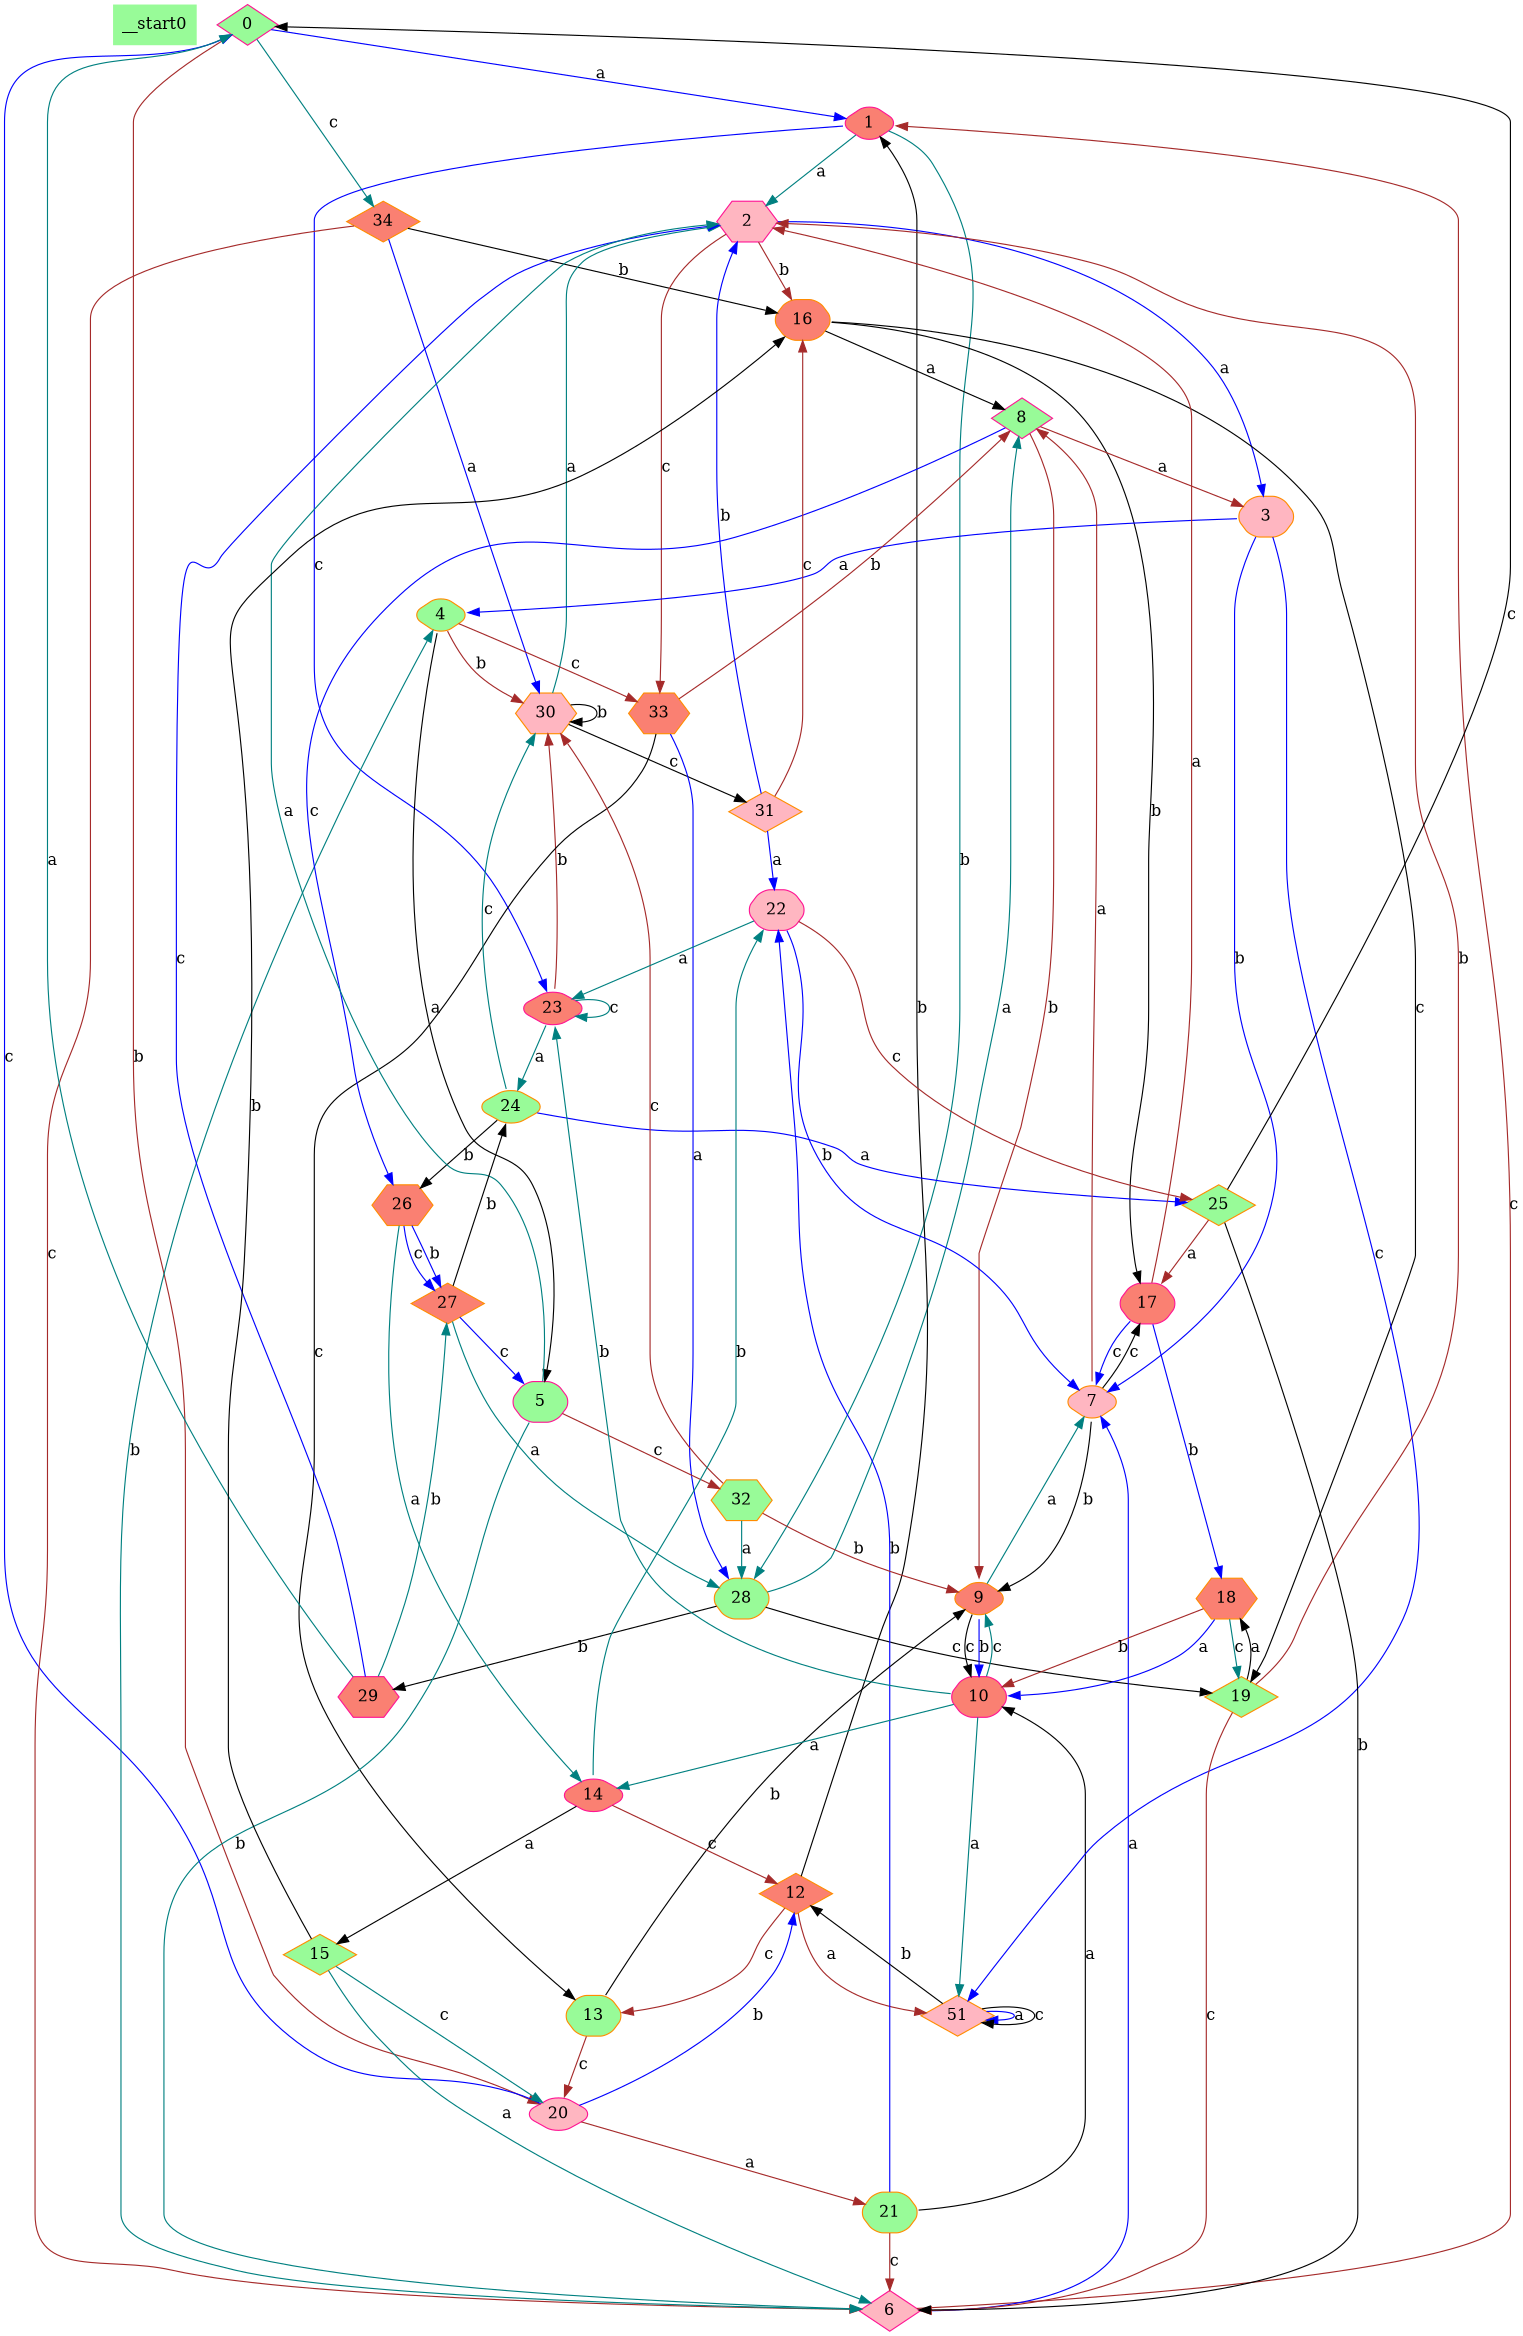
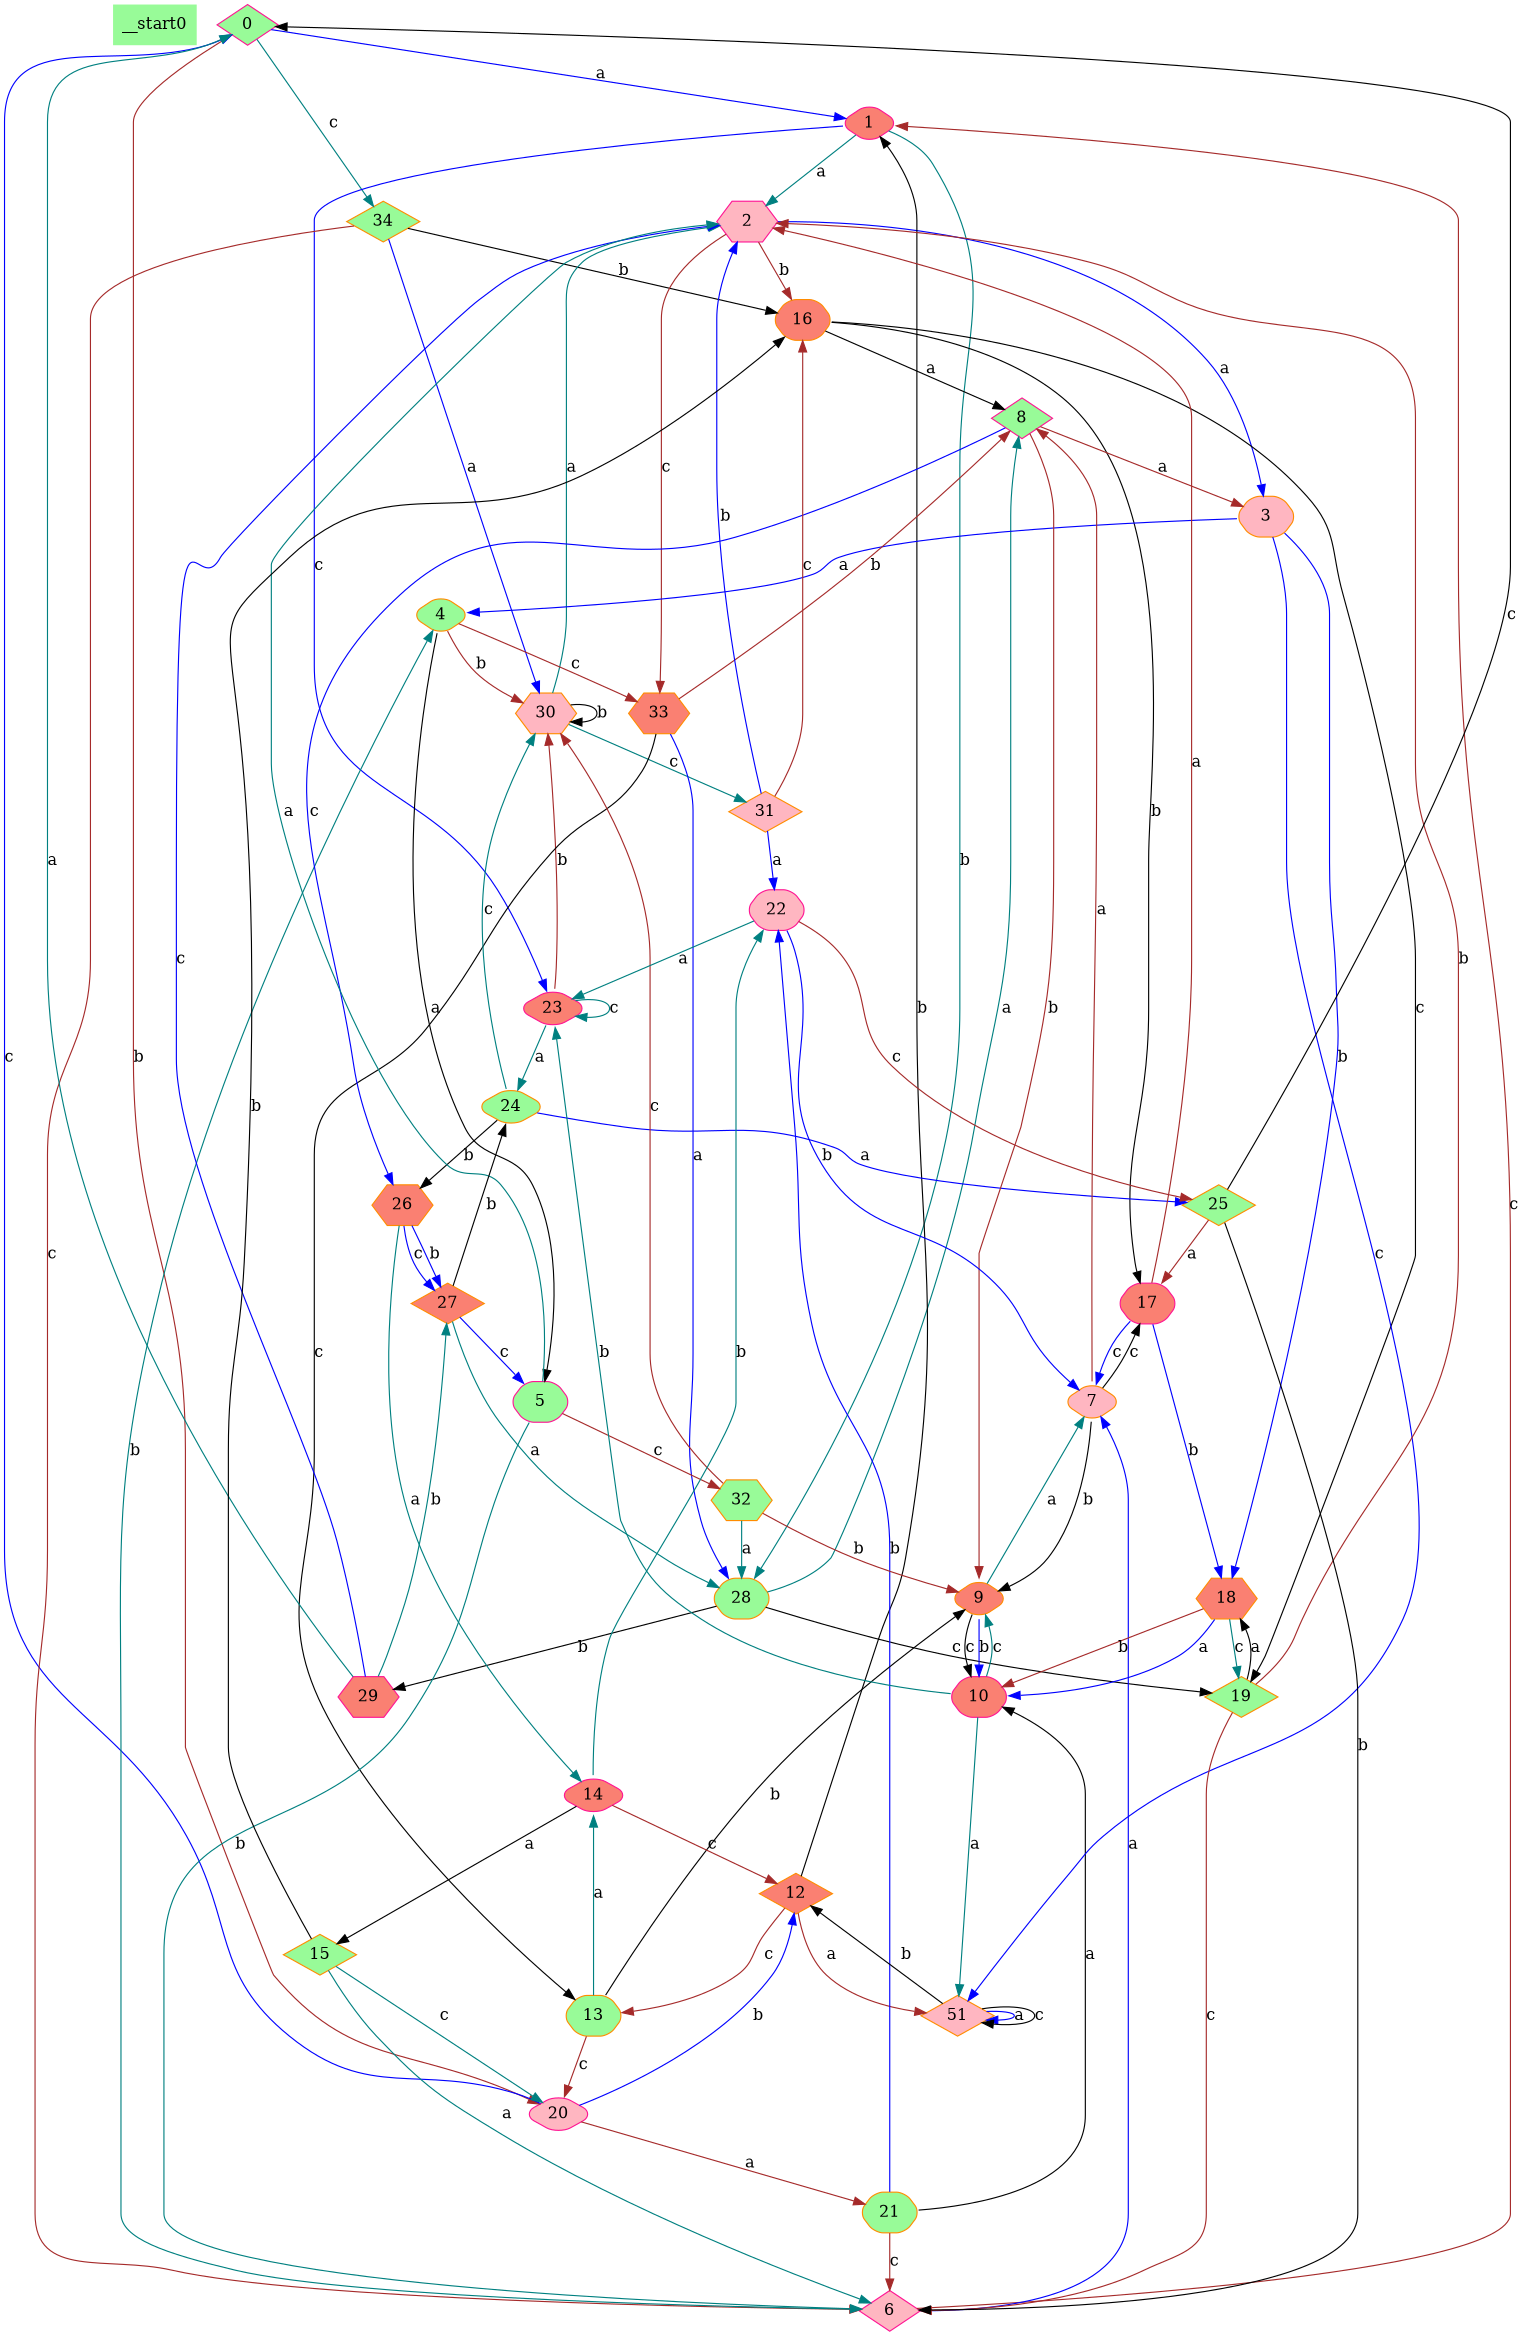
node "34": fillcolor salmon -> palegreen
edge "30" -> "31": color black -> teal
edge "3" -> "7": now "3" -> "18"
edge "10" -> "14": now "13" -> "14"
